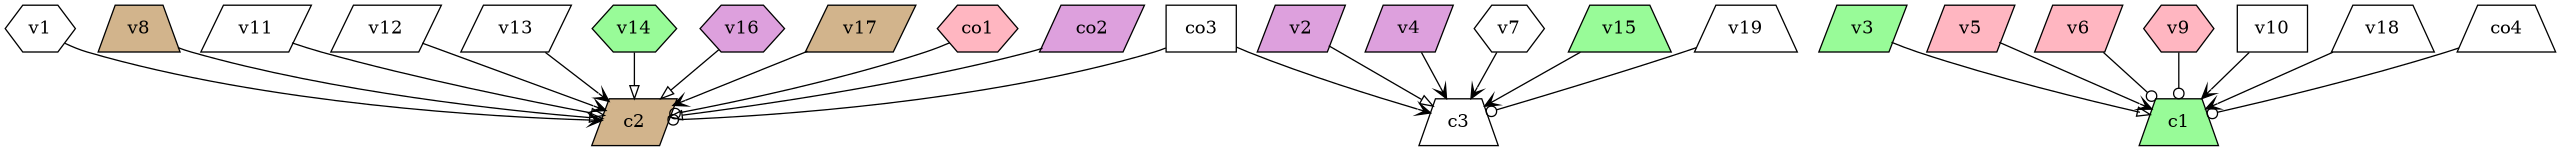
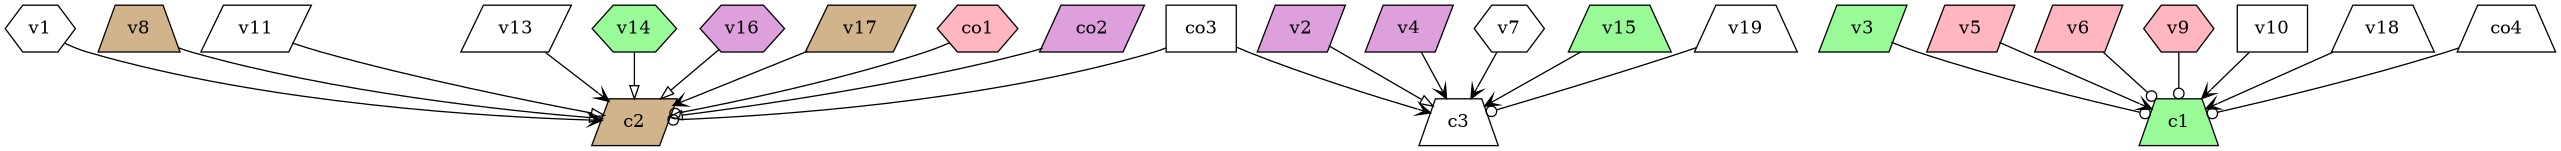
node "v12": removed
edge "v3" -> "c1": arrowhead onormal -> odot
